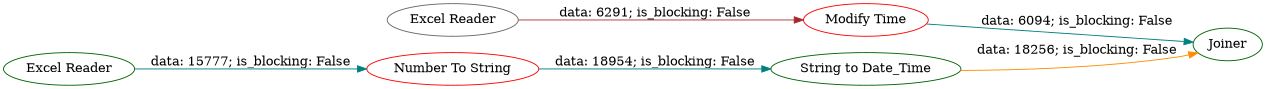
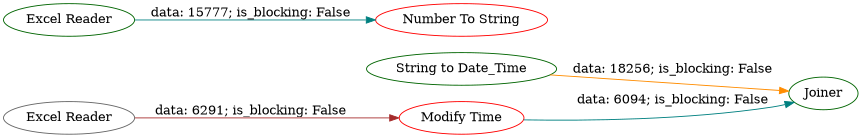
edge "Number To String" -> "String to Date_Time": removed, label "data: 18954; is_blocking: False"
